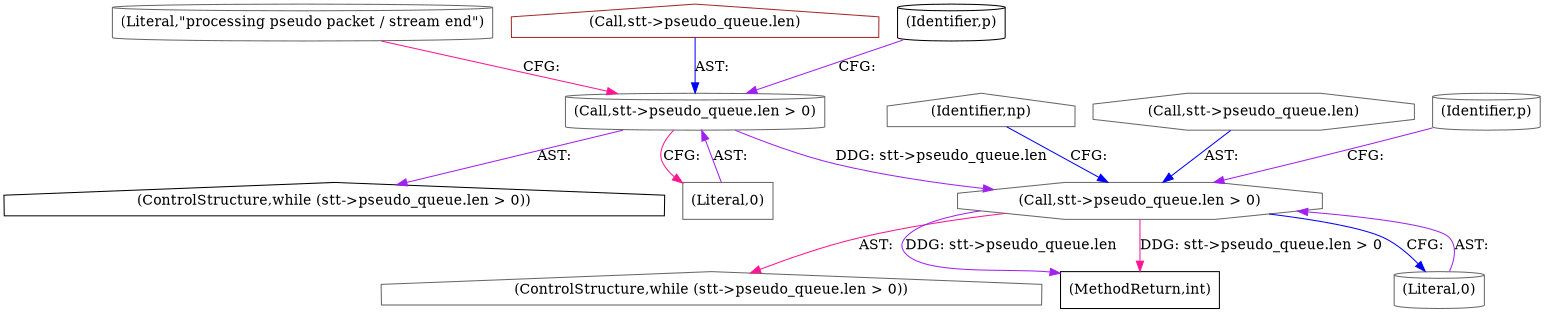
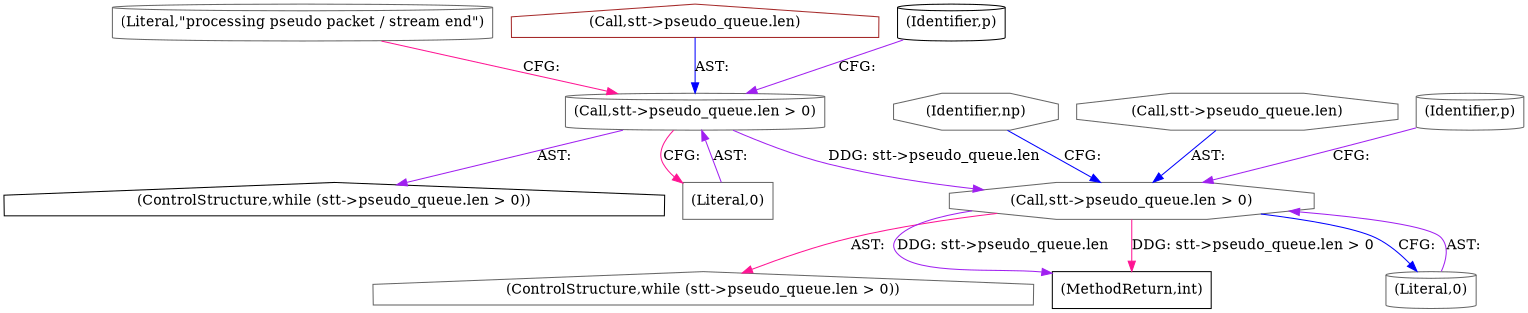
node "(Identifier,np)": shape house -> octagon
